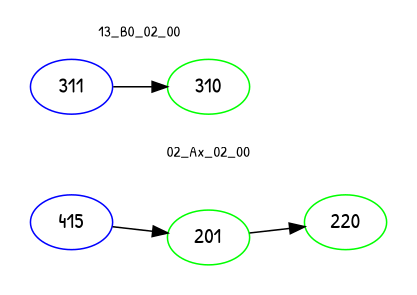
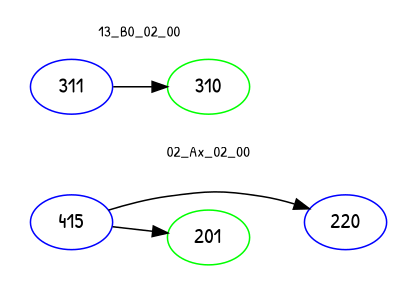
node "220": color green -> blue
edge "201" -> "220": now "415" -> "220"
